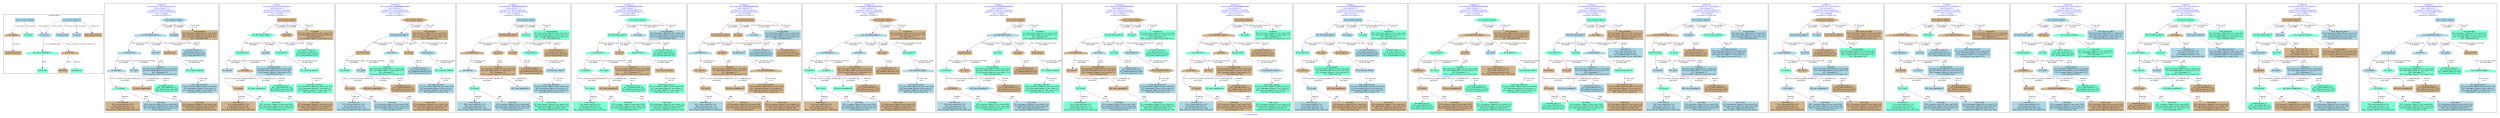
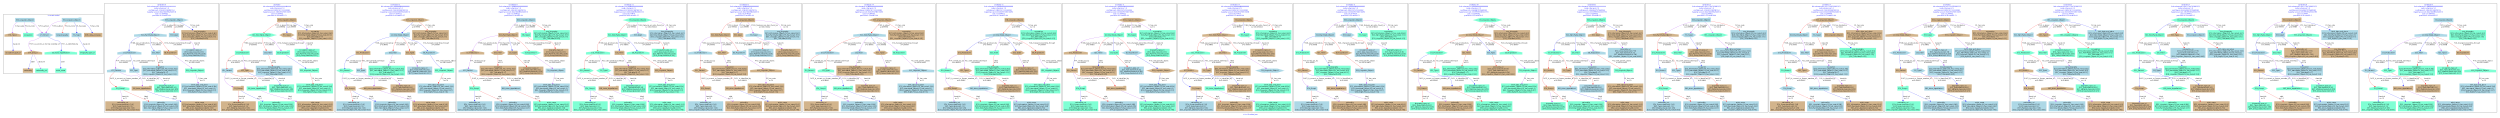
node "biography_type_uri": added
